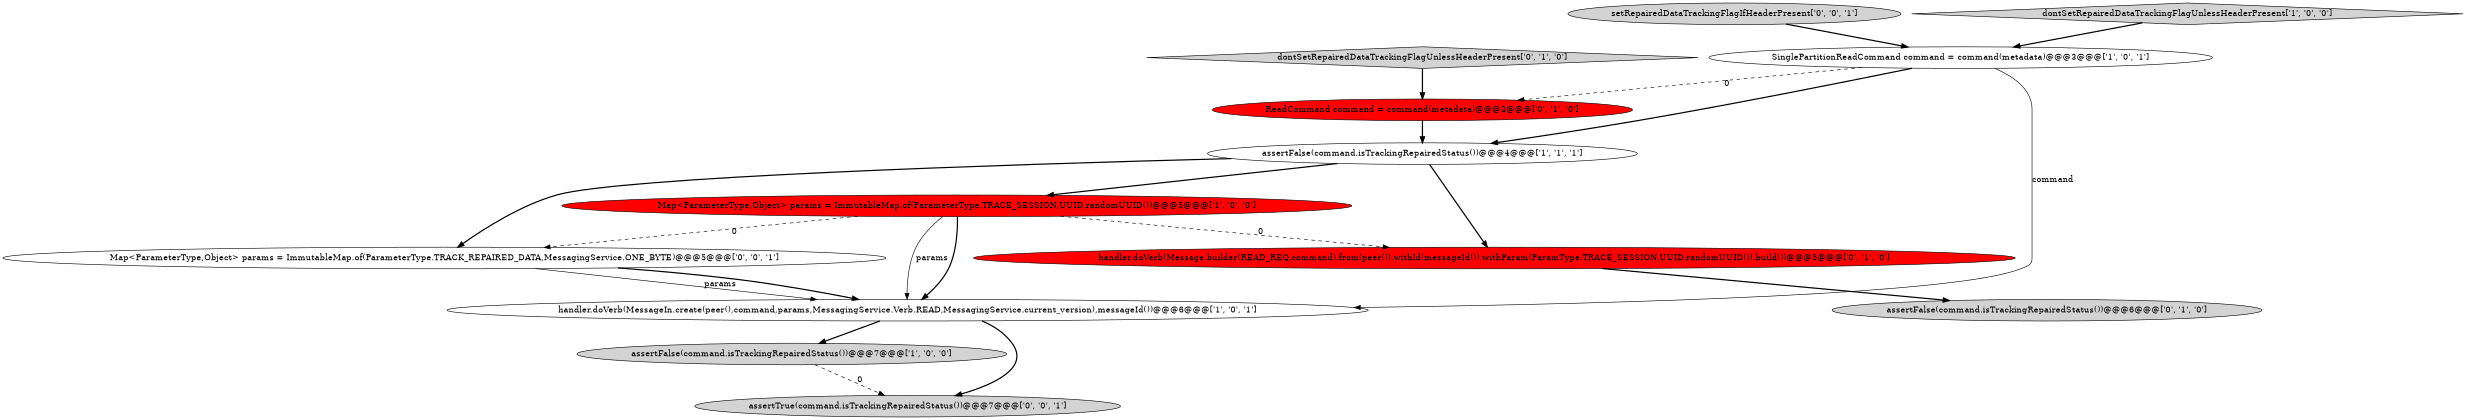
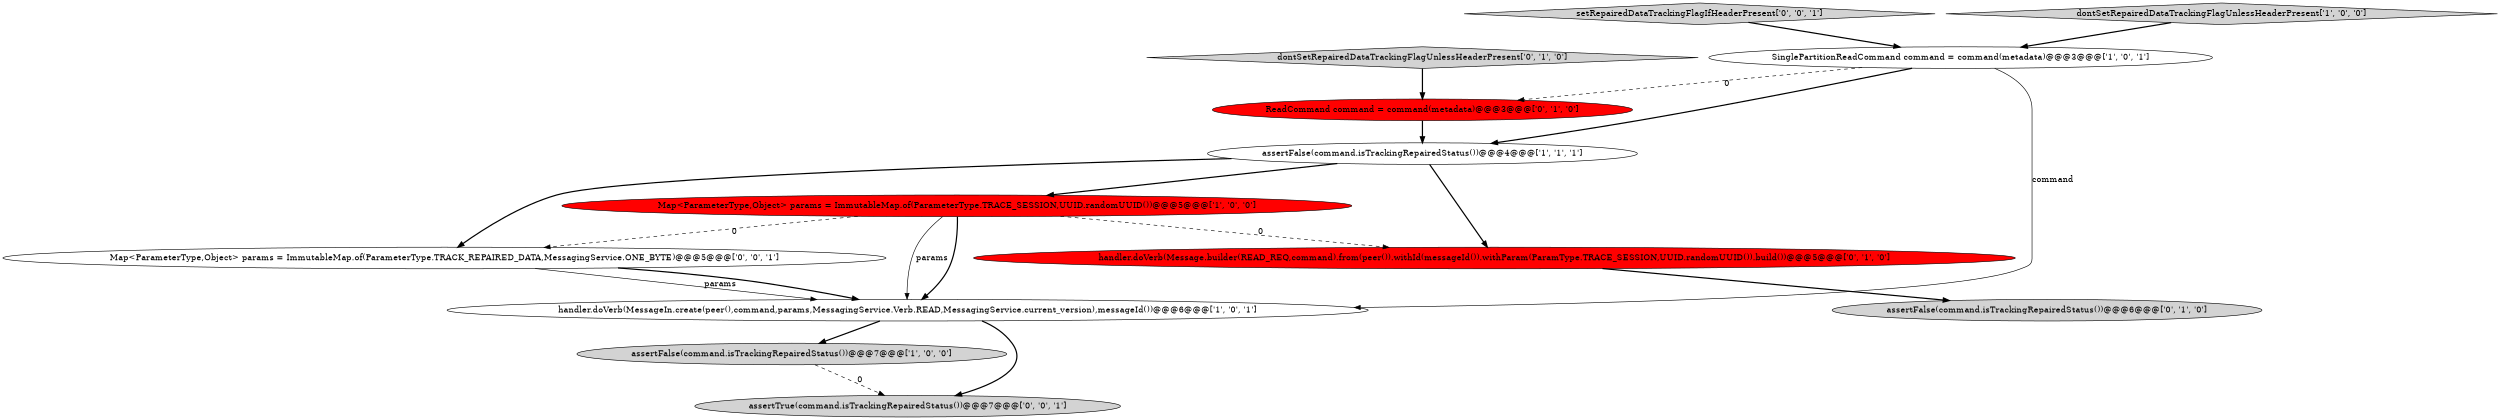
node "setRepairedDataTrackingFlagIfHeaderPresent['0', '0', '1']": shape ellipse -> diamond
